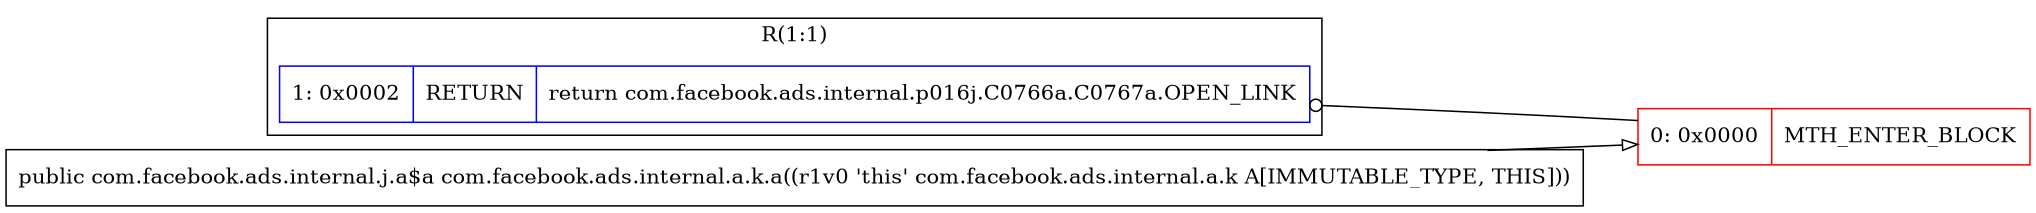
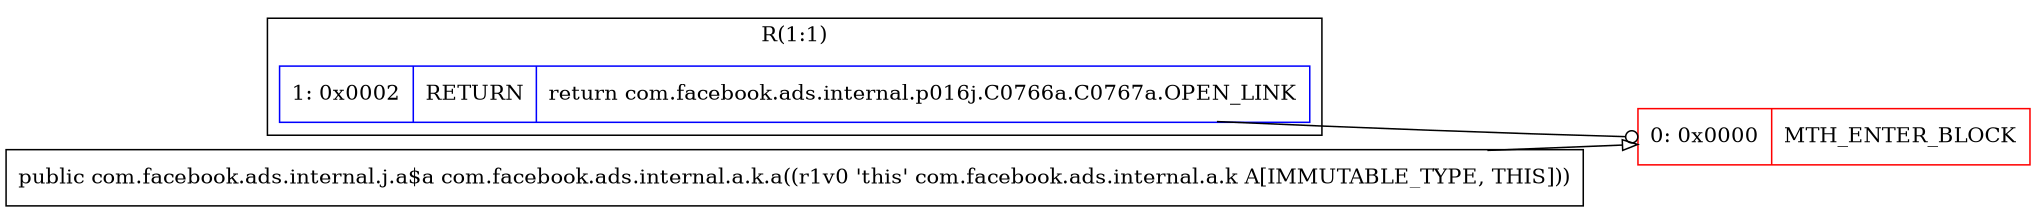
edge "0: 0x0000" -> "1: 0x0002": reversed
